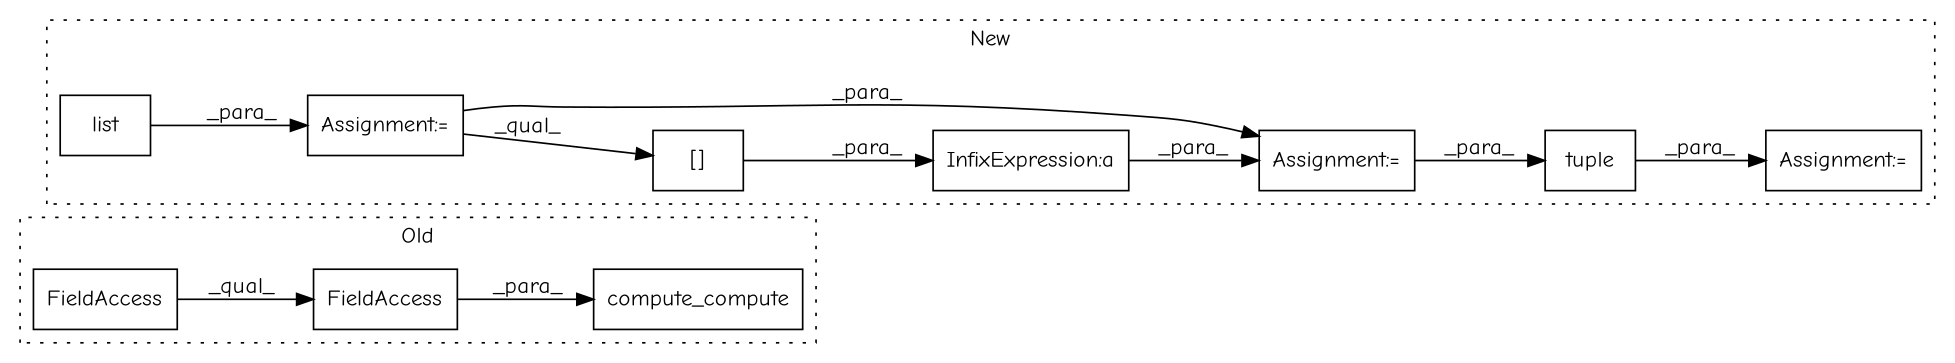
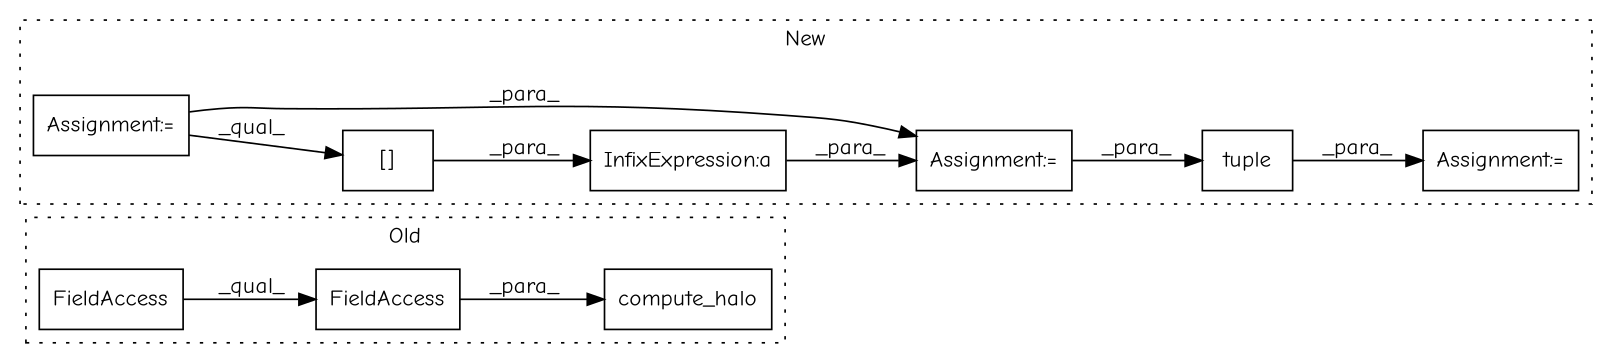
node "list": removed
node "compute_compute": label "compute_compute" -> "compute_halo"
